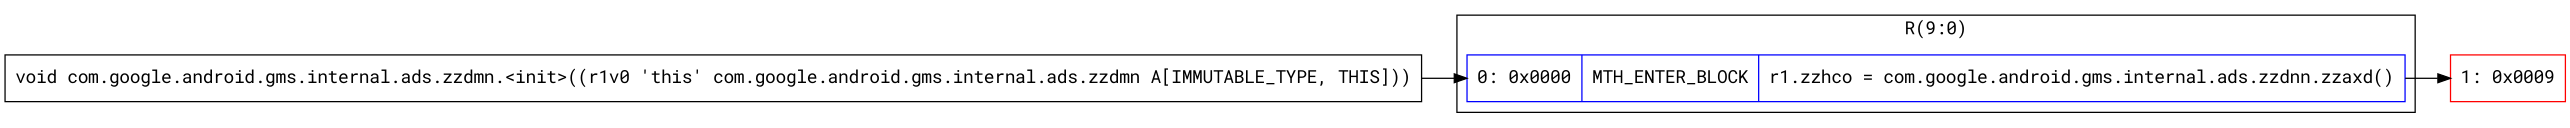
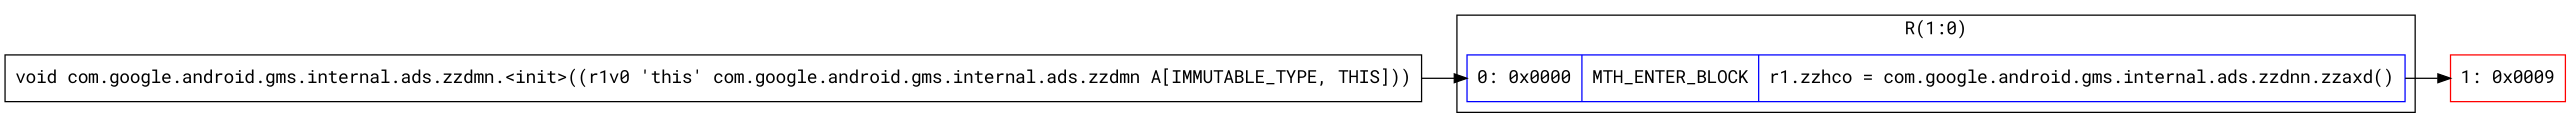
cluster "R(9:0)": label "R(9:0)" -> "R(1:0)"
